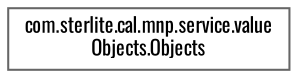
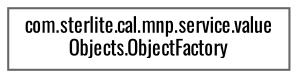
node "com.sterlite.cal.mnp.service.value Objects.Objects": label "com.sterlite.cal.mnp.service.value Objects.Objects" -> "com.sterlite.cal.mnp.service.value Objects.ObjectFactory"
